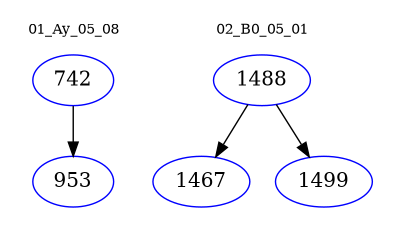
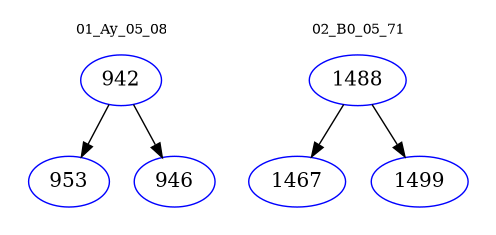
cluster "02_B0_05_01": label "02_B0_05_01" -> "02_B0_05_71"
node "742": label "742" -> "942"
node "946": added
